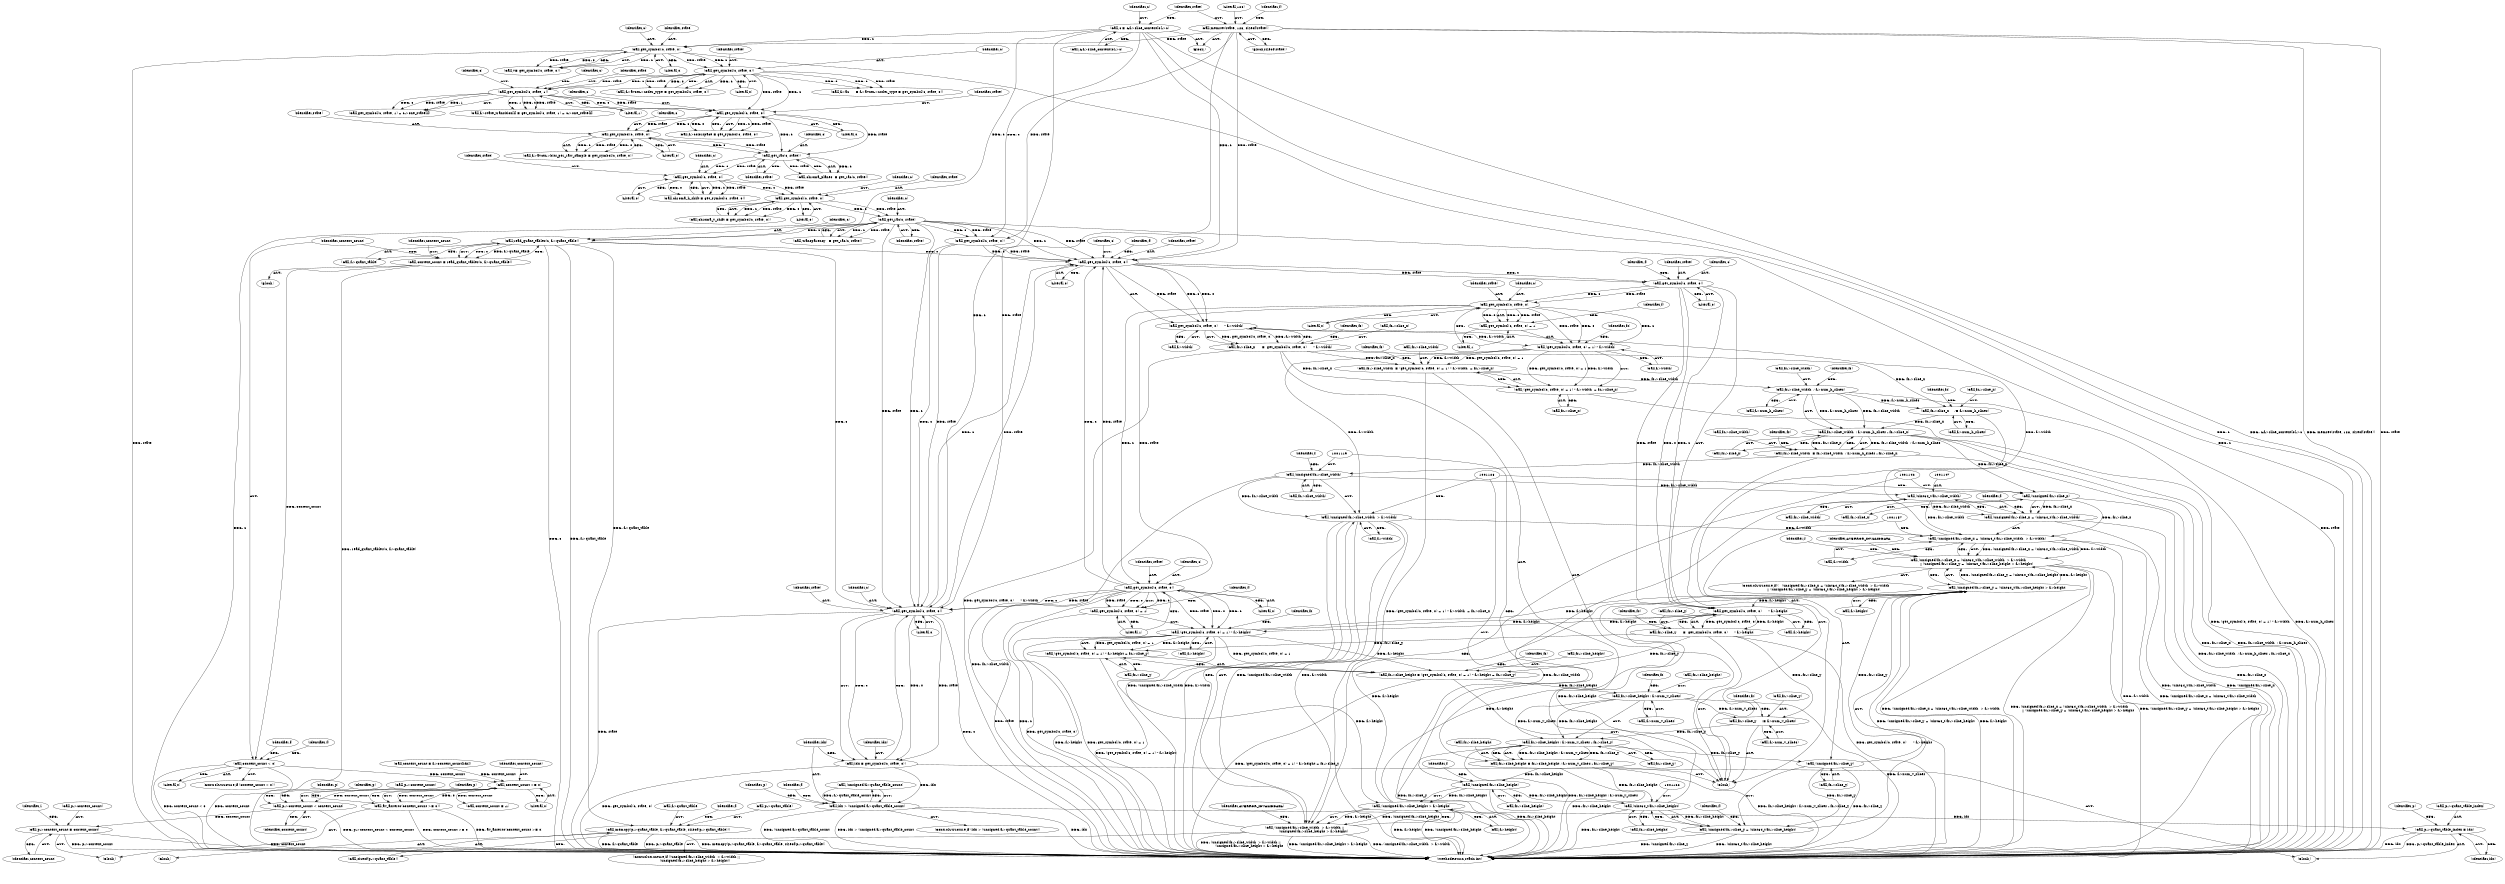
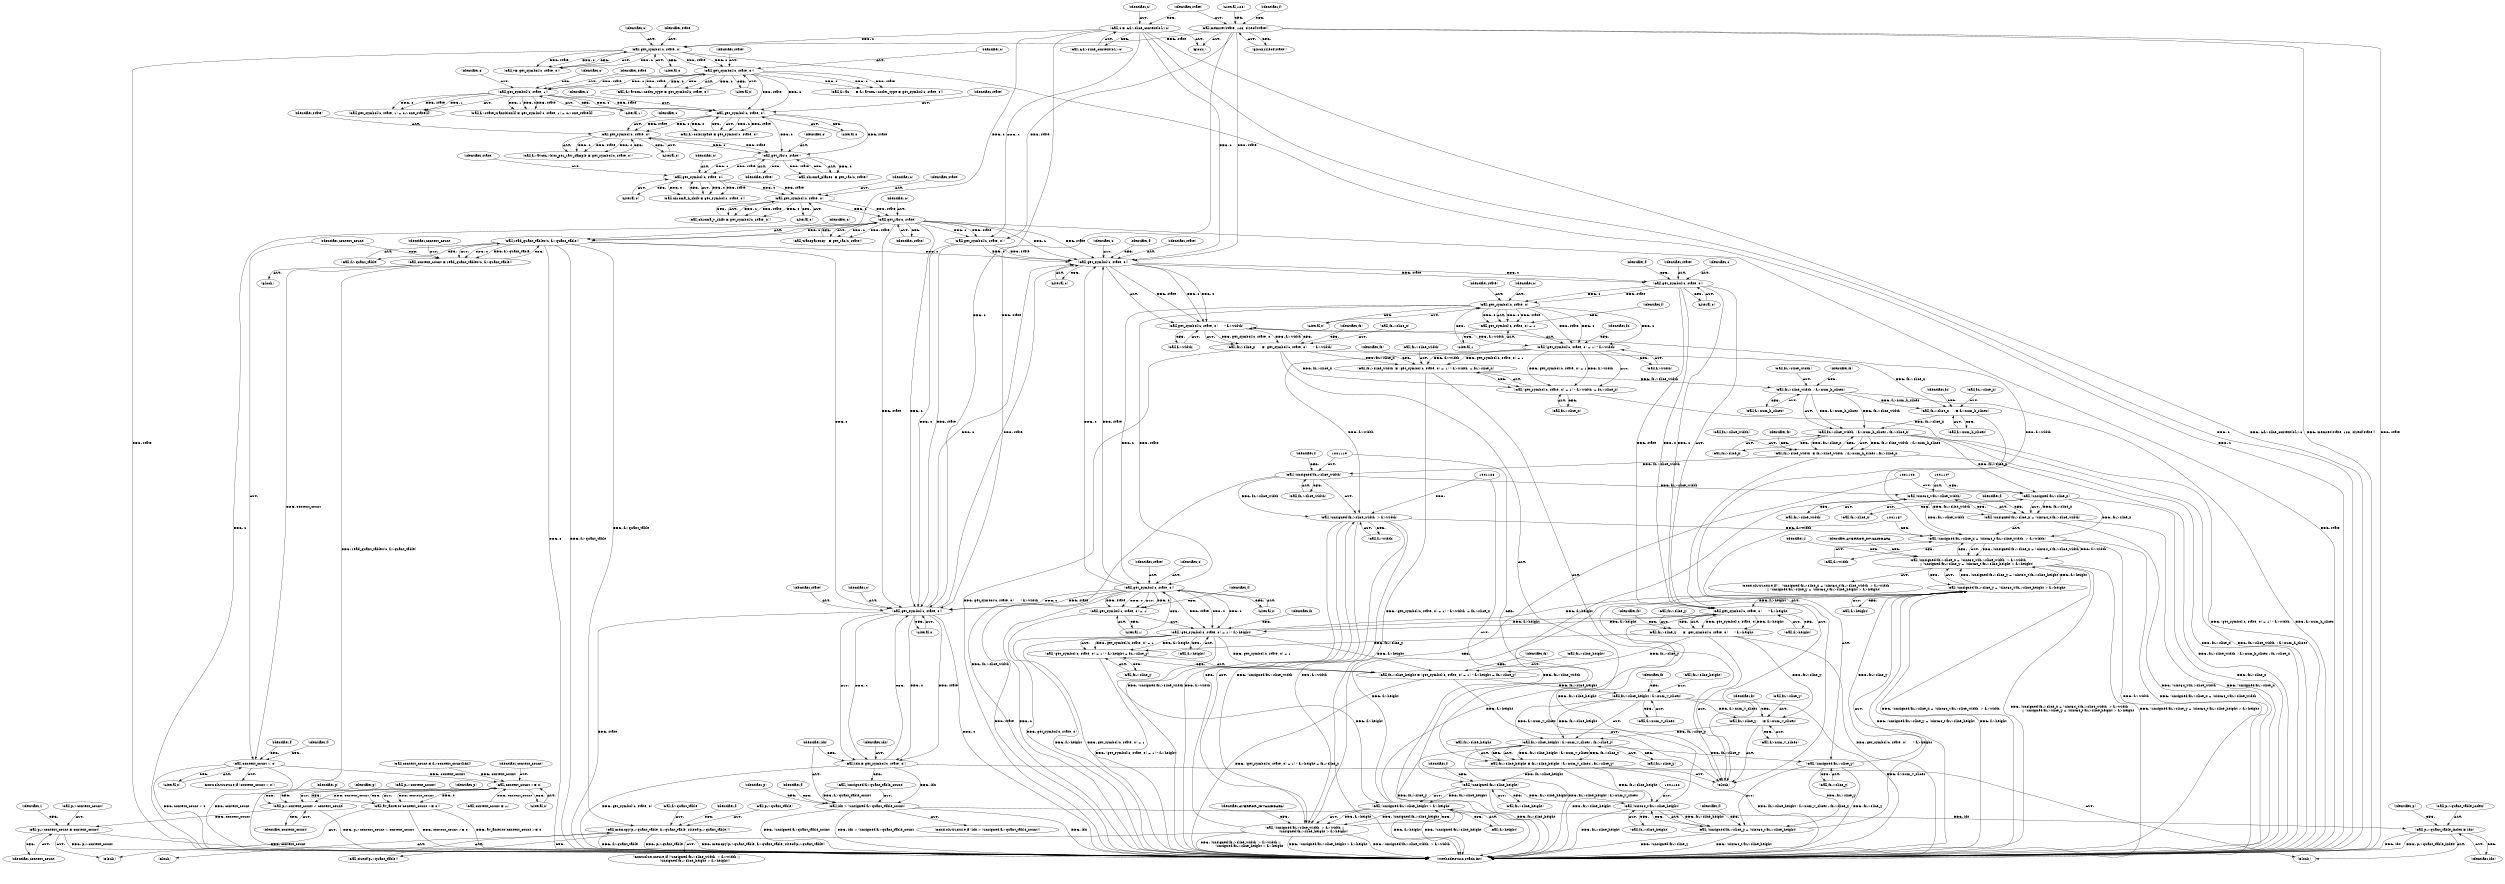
edge "(Literal,128)" -> "(Call,memset(state, 128, sizeof(state)))": label "AST: " -> "CFG: "
edge "1001128" -> "(Call,(unsigned)fs->slice_x)": now "1001147" -> "(Call,(unsigned)fs->slice_x)"
edge "1001128" -> "(Call,(unsigned)fs->slice_width  > f->width)": label "CFG: " -> "DDG: "
edge "(Call,context_count >= 0)" -> "(Call,context_count = -1)": reversed
edge "(Call,idx > (unsigned)f->quant_table_count)" -> "(Call,(unsigned)f->quant_table_count)": now "(Call,idx = get_symbol(c, state, 0))" -> "(Call,(unsigned)f->quant_table_count)"
